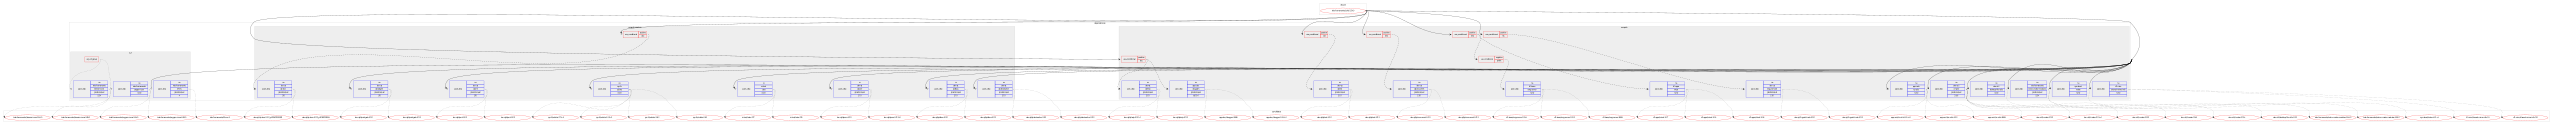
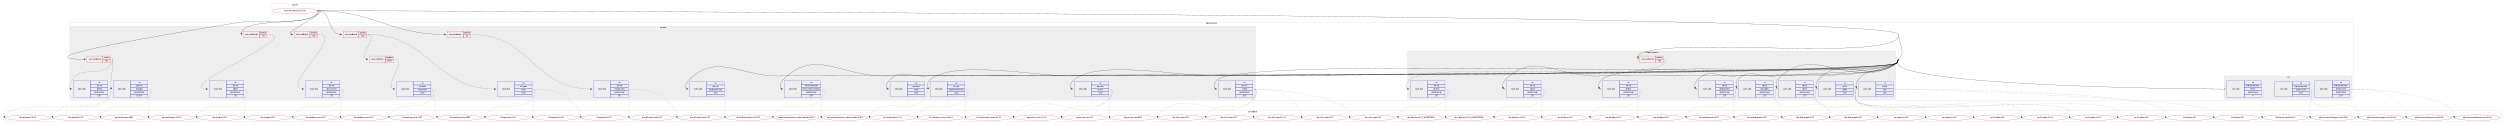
node "any_of_group": removed
node "x11-base/xorg-server-1.20.4": removed
